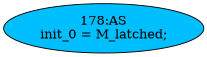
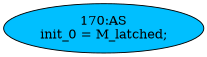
node "178:AS init_0 = M_latched;": label "178:AS init_0 = M_latched;" -> "170:AS init_0 = M_latched;"
